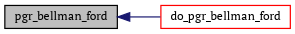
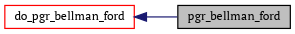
edge "do_pgr_bellman_ford" -> "pgr_bellman_ford": reversed
